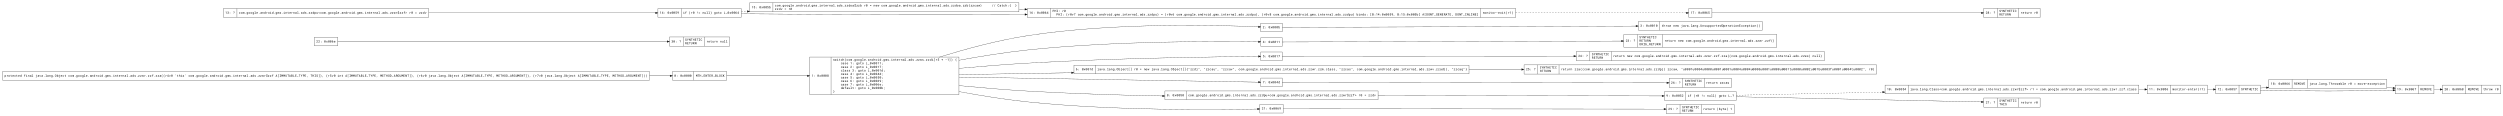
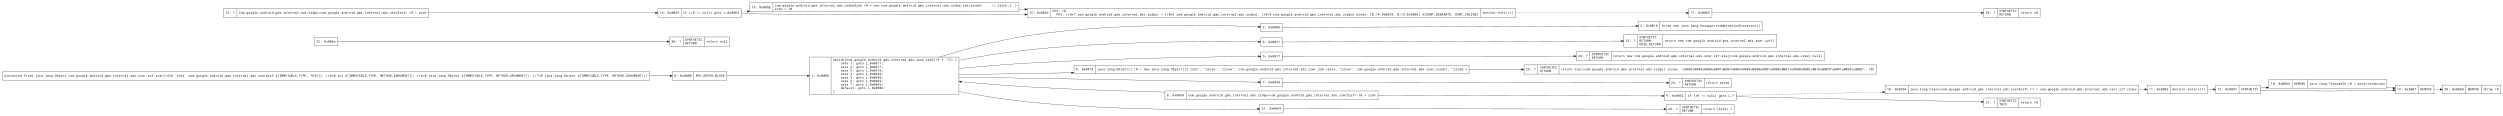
node "1: 0x0008": text "class 3: goto L_0x001d;" -> "case 3: goto L_0x001d;"
edge "1: 0x0008" -> "8: 0x0050": reversed
